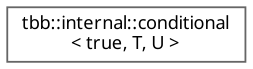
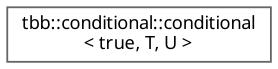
node "tbb::internal::conditional < true, T, U >": label "tbb::internal::conditional < true, T, U >" -> "tbb::conditional::conditional < true, T, U >"
